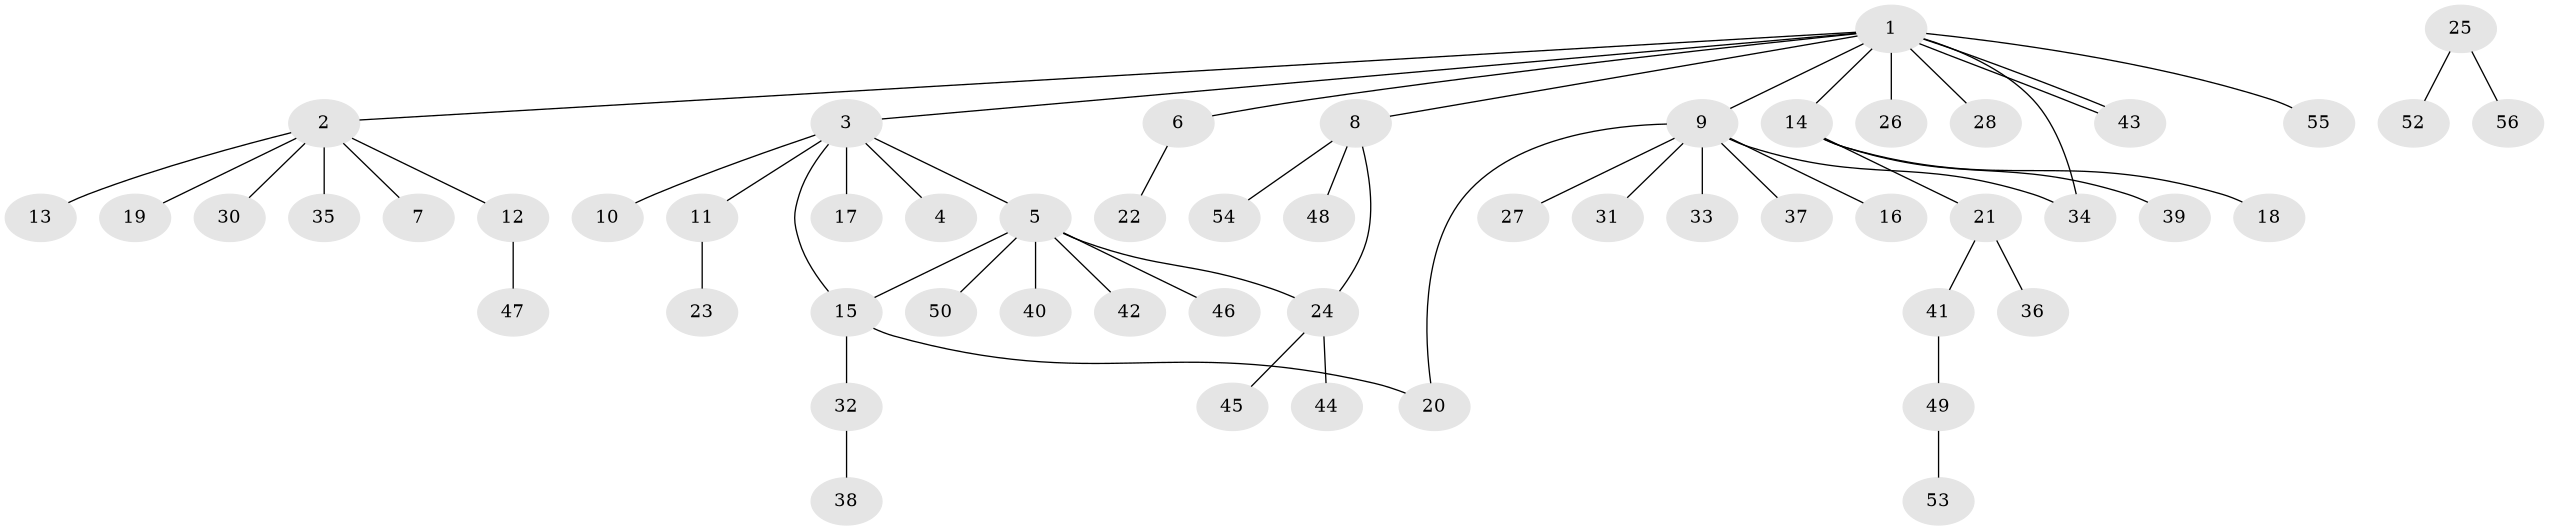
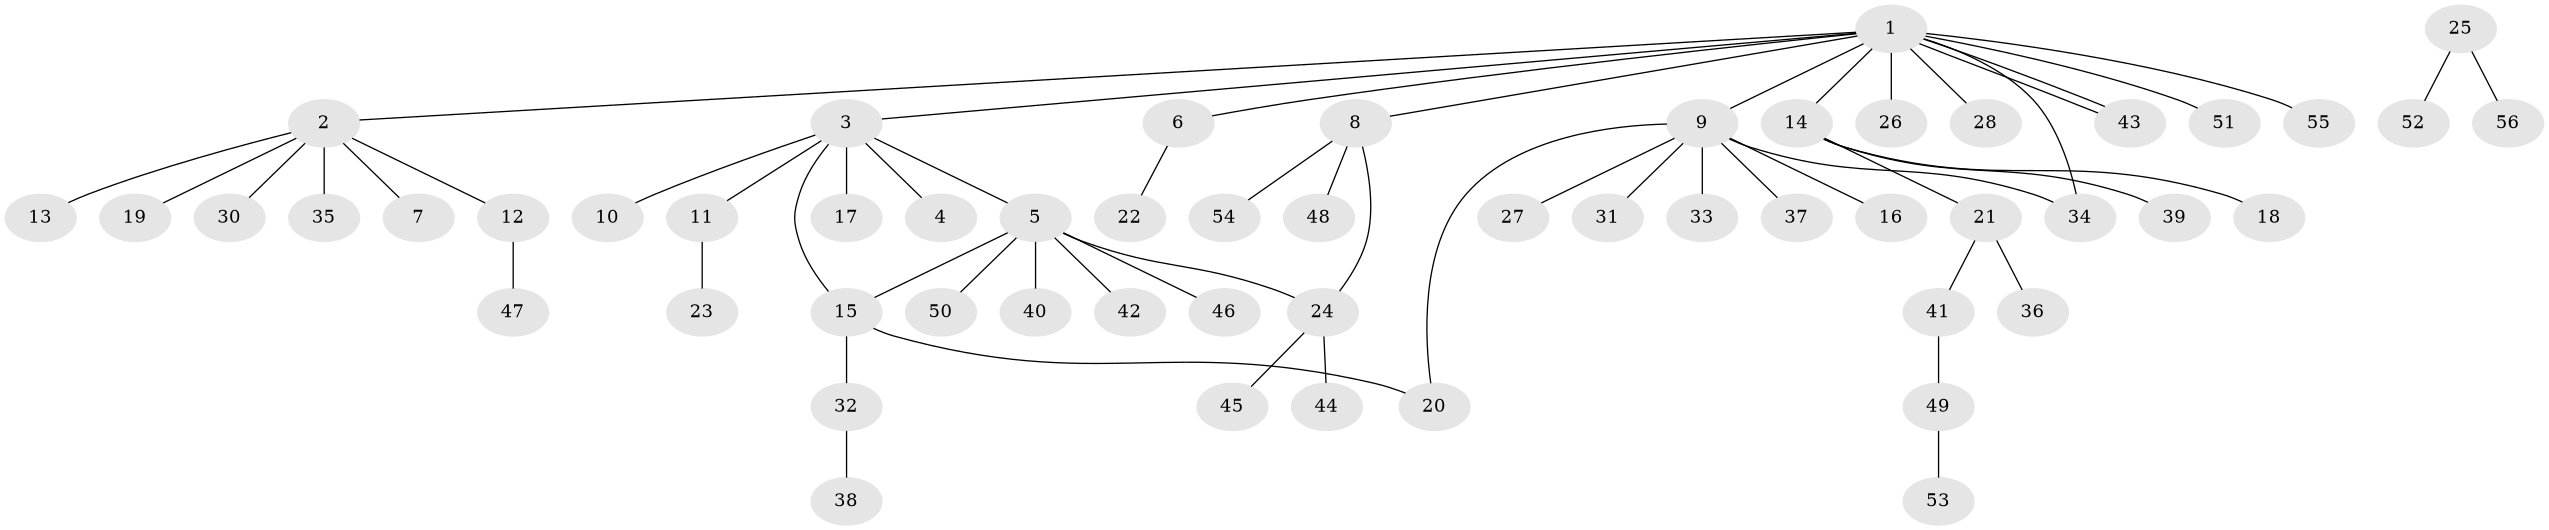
node "51": added
